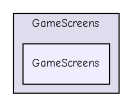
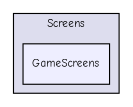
cluster "GameScreens": label "GameScreens" -> "Screens"
